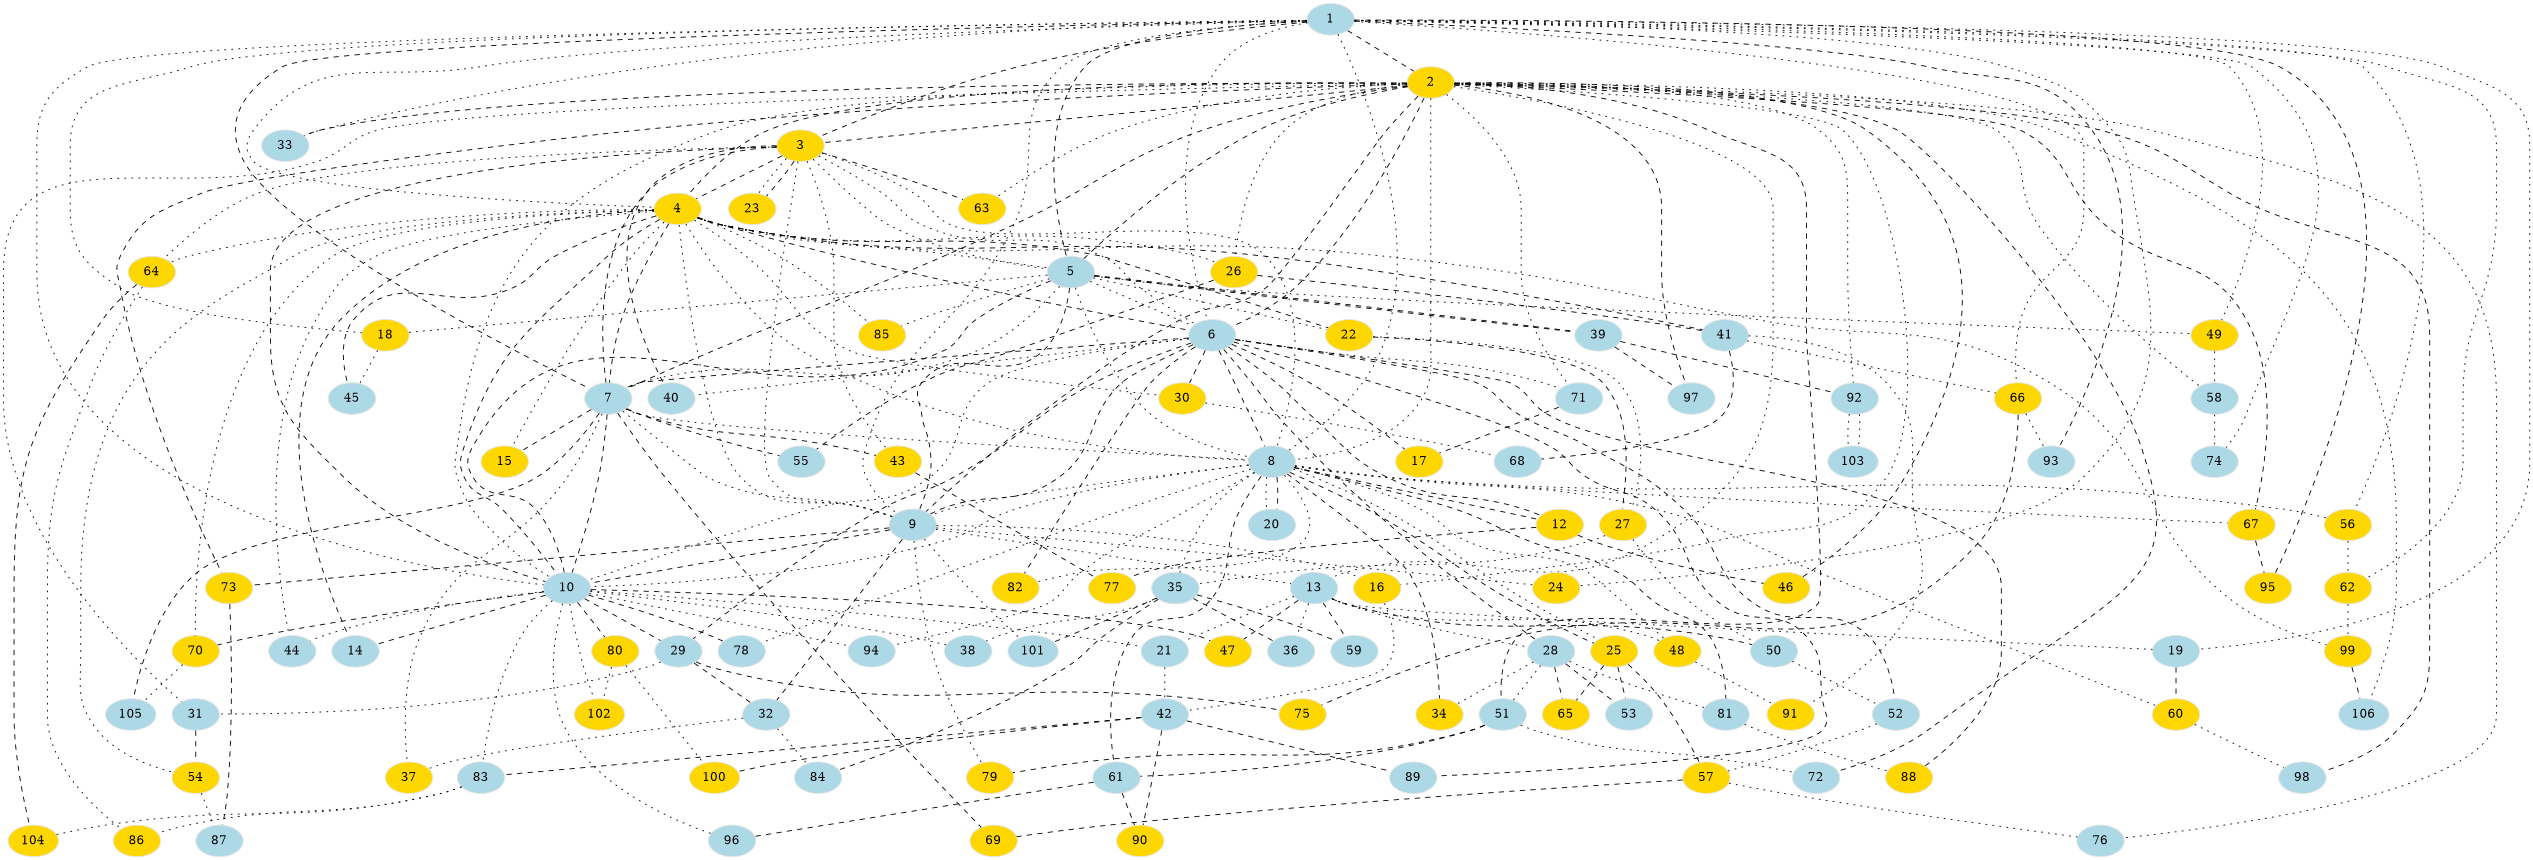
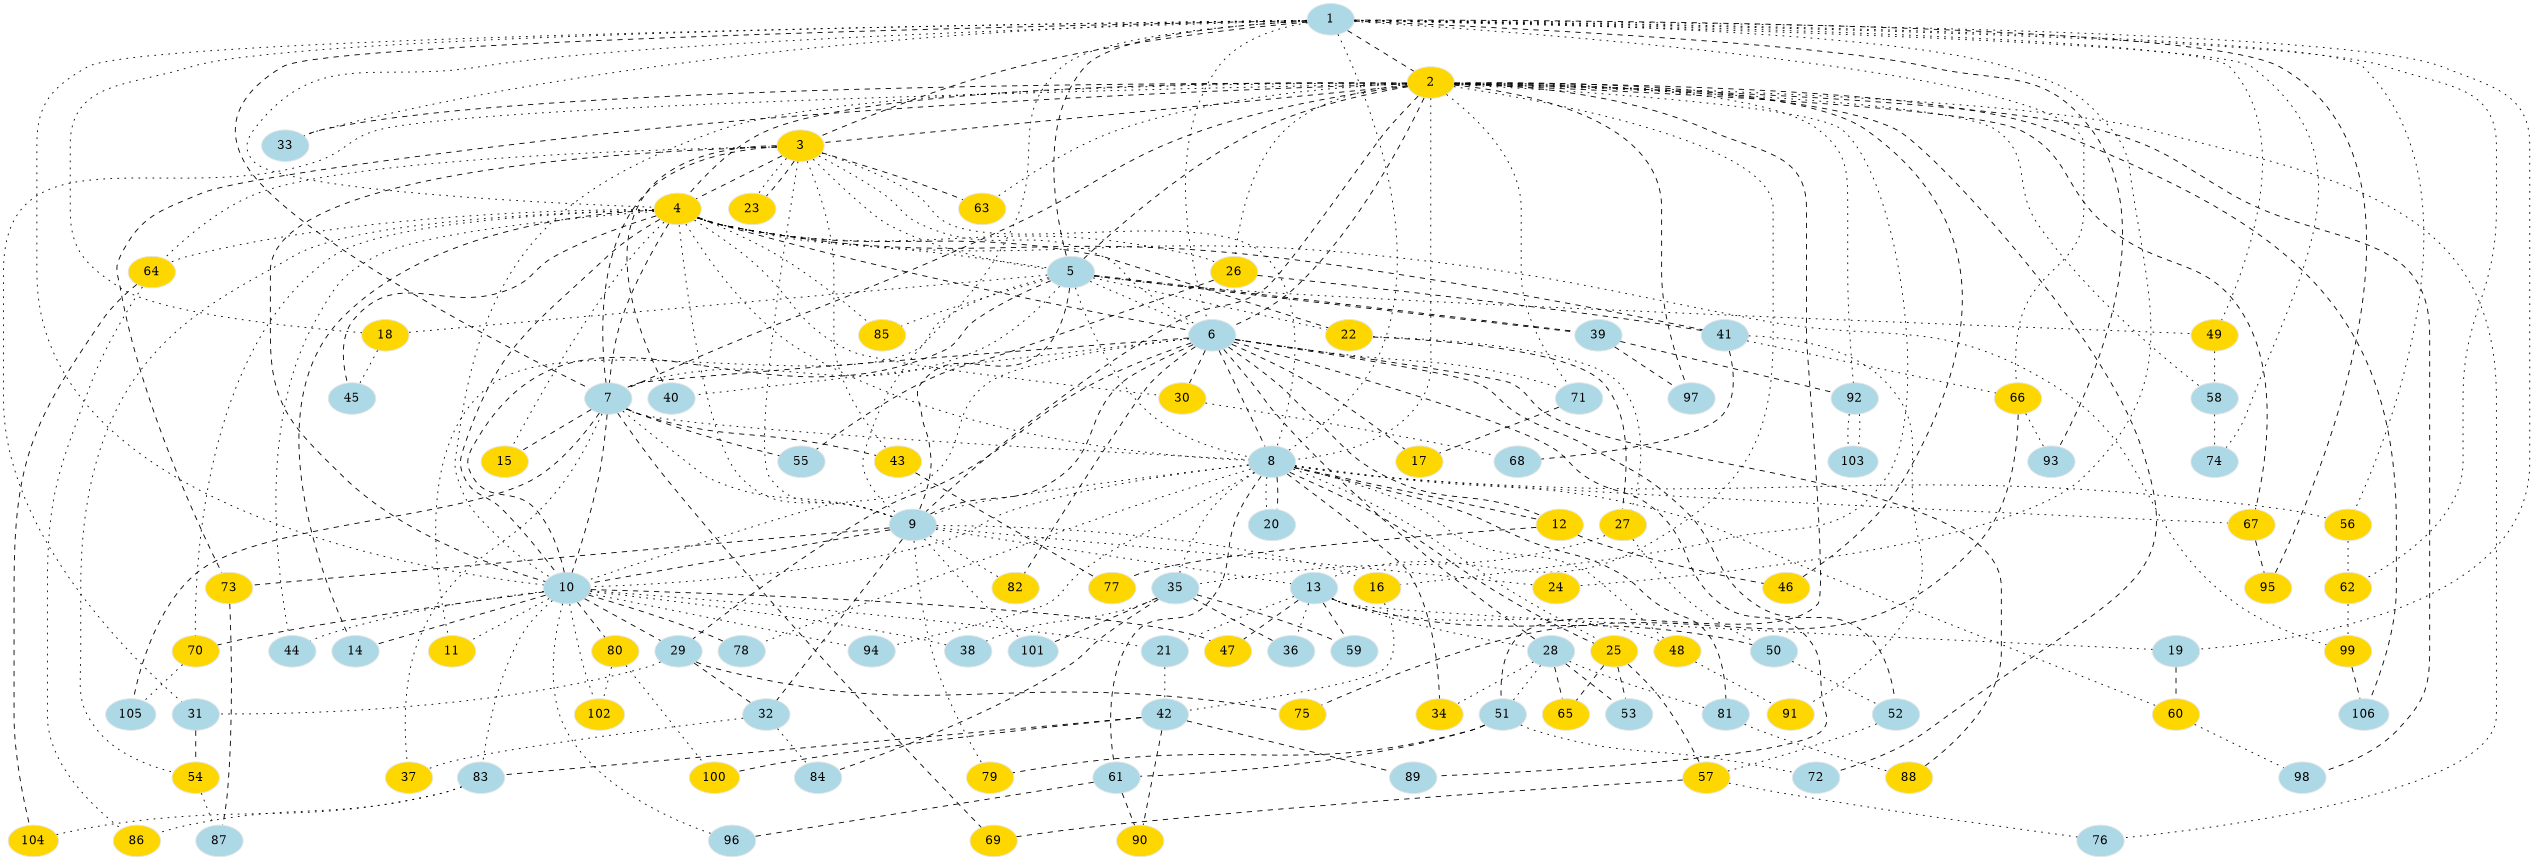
edge "2" -- "106": style dotted -> dashed
edge "8" -- "82": now "9" -- "82"
node "11": added
